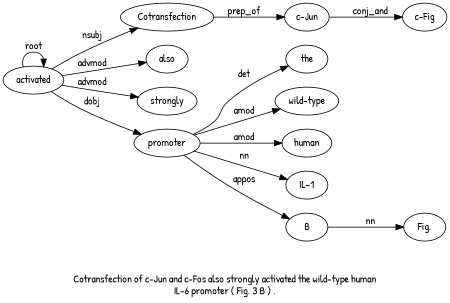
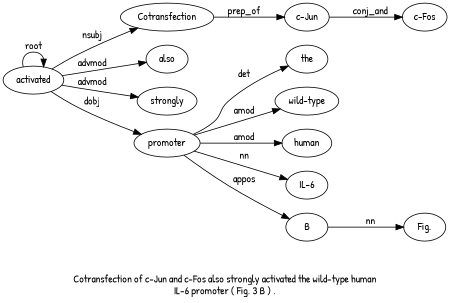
node "c-Fig": label "c-Fig" -> "c-Fos"
node "IL-1": label "IL-1" -> "IL-6"
